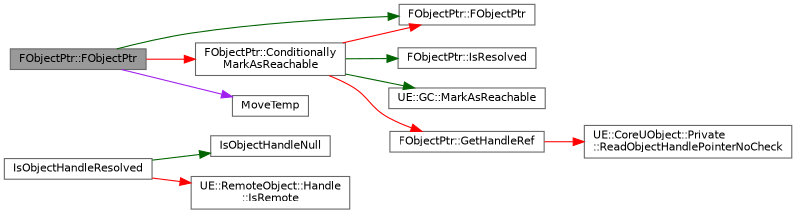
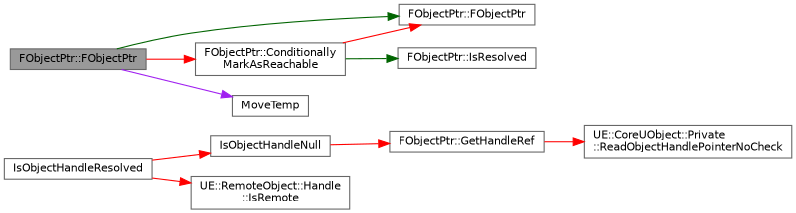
node "UE::GC::MarkAsReachable": removed
edge "FObjectPtr::Conditionally MarkAsReachable" -> "FObjectPtr::GetHandleRef": now "IsObjectHandleNull" -> "FObjectPtr::GetHandleRef"
edge "IsObjectHandleResolved" -> "IsObjectHandleNull": color darkgreen -> red
